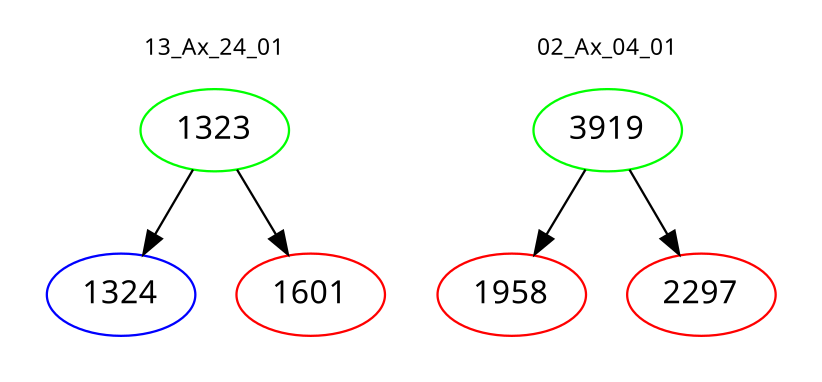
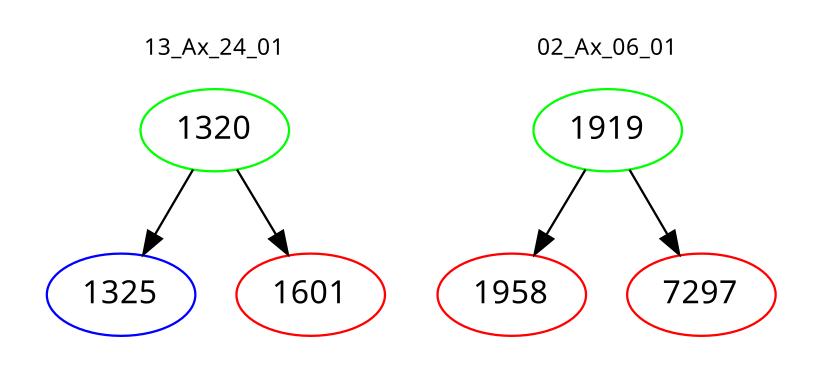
cluster "02_Ax_04_01": label "02_Ax_04_01" -> "02_Ax_06_01"
node "1323": label "1323" -> "1320"
node "3919": label "3919" -> "1919"
node "1324": label "1324" -> "1325"
node "2297": label "2297" -> "7297"
